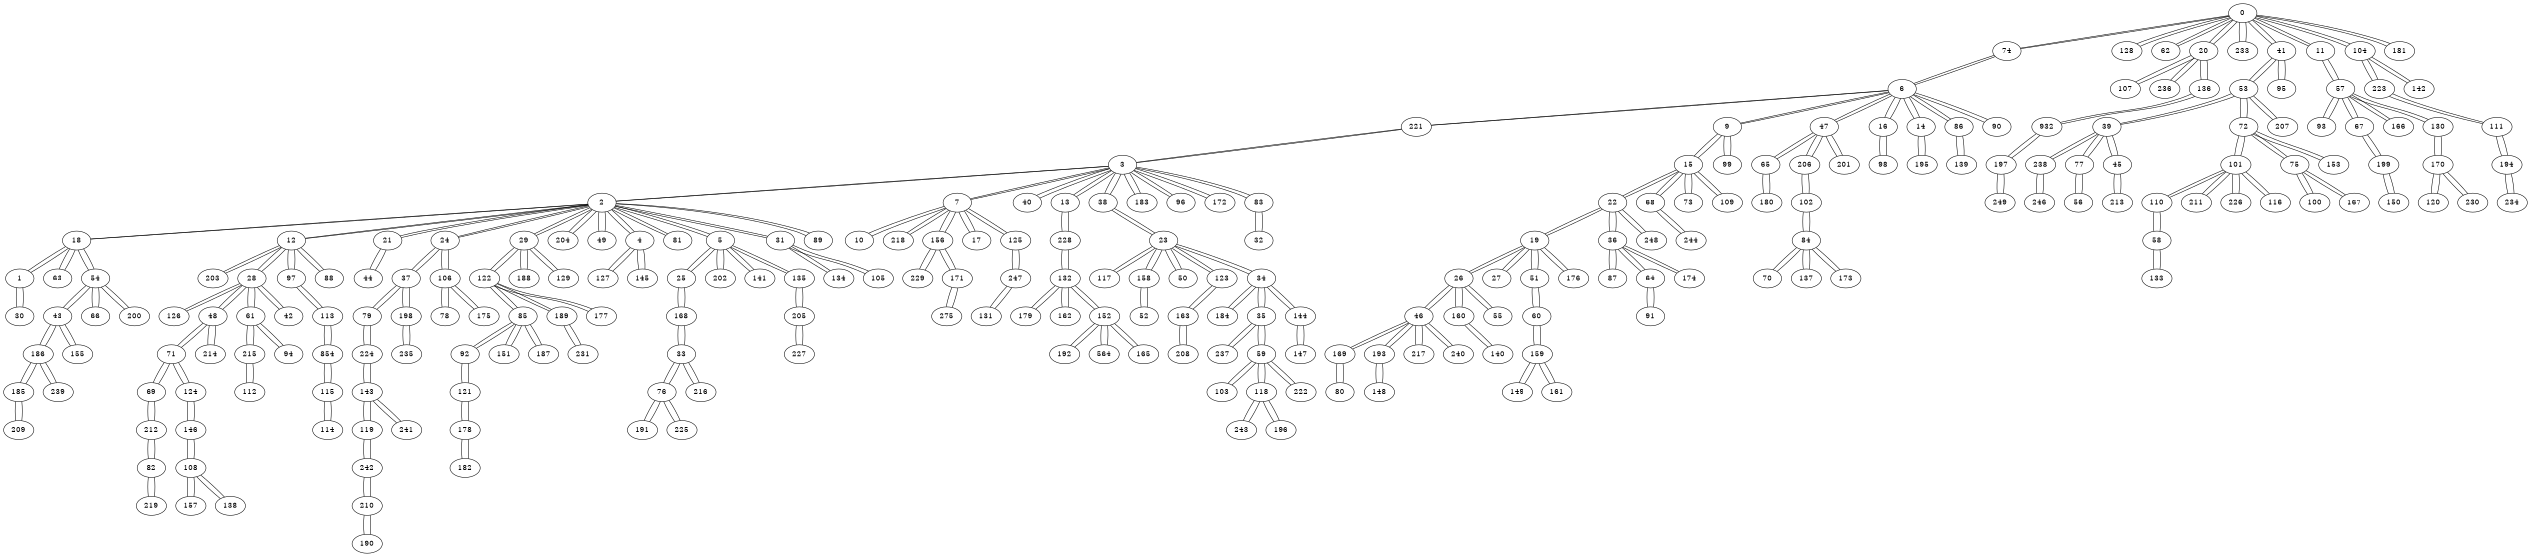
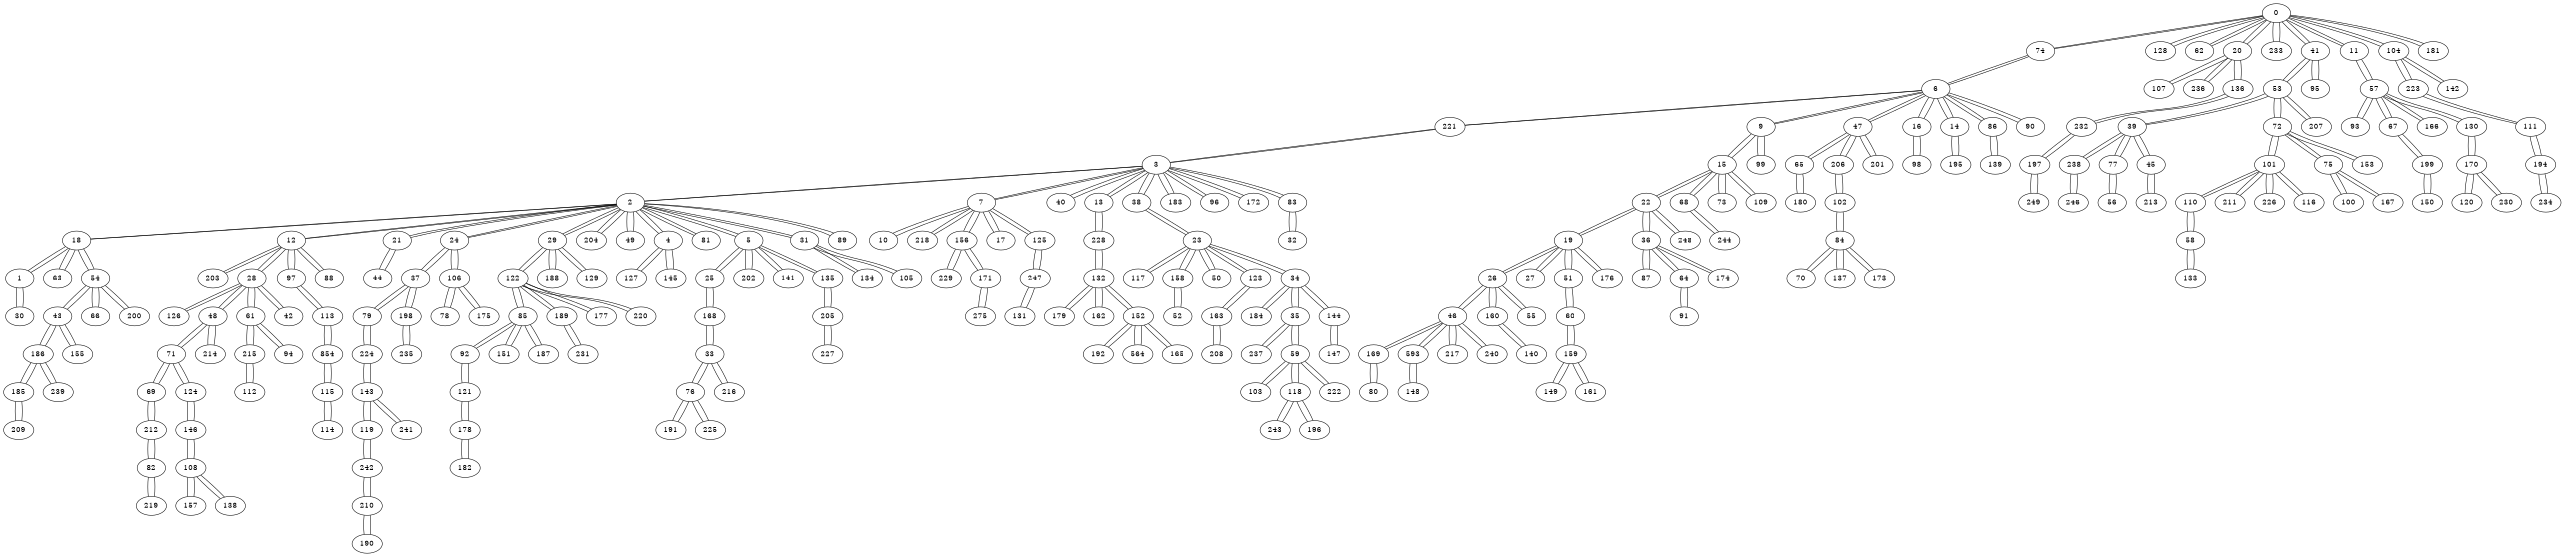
node "932": label "932" -> "232"
node "220": added
node "193": label "193" -> "593"
